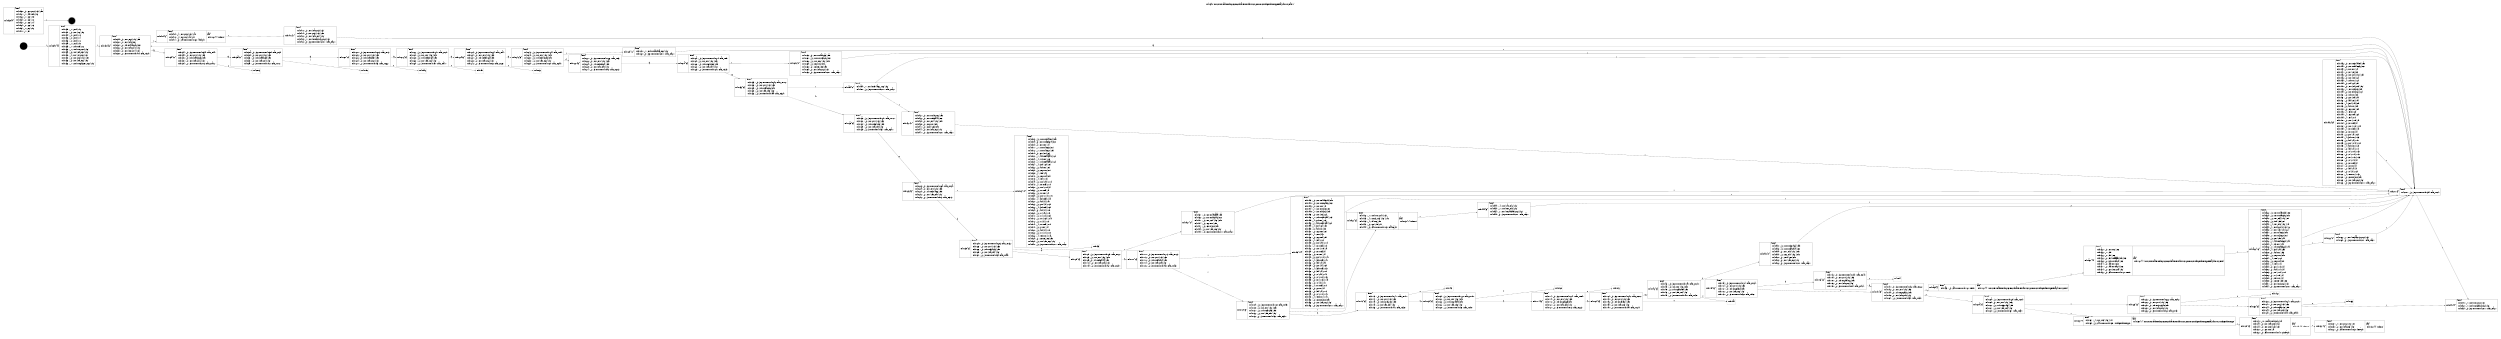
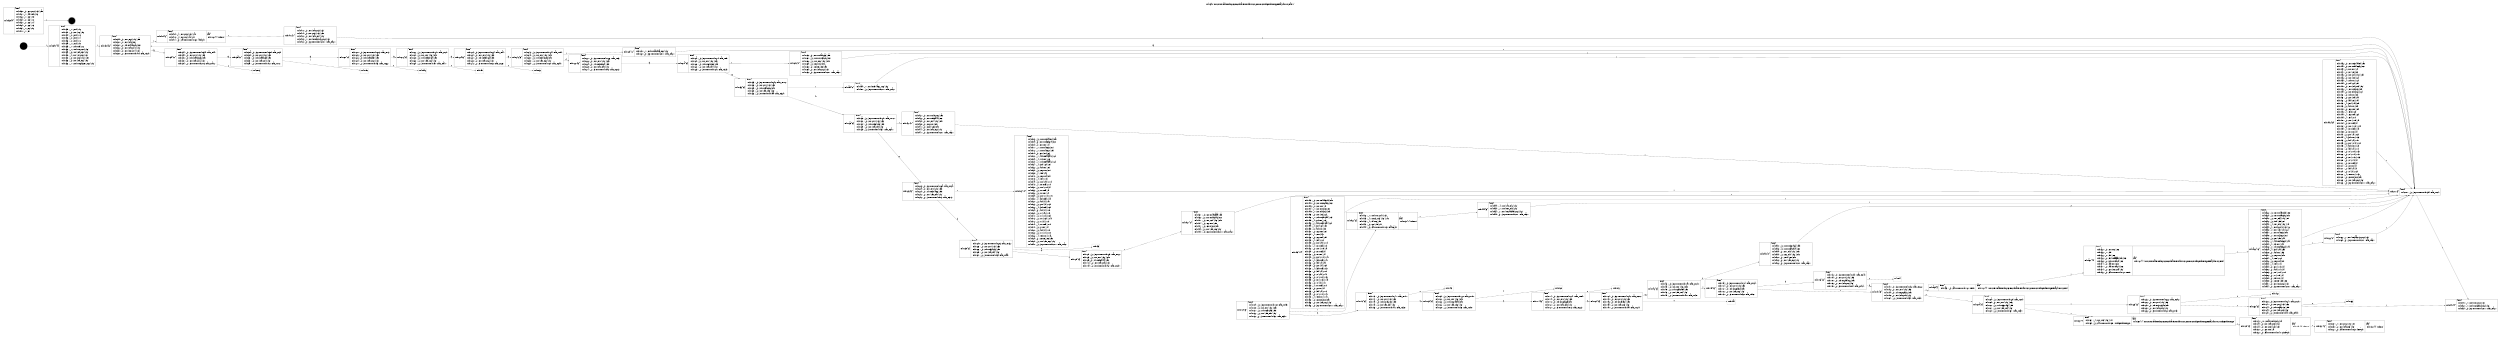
edge "0x401af9 [12]" -> "0x401931 [27]": now "0x4016ac [25]" -> "0x401931 [27]"
node "0x401710 [25]": removed
edge "0x4017a6 [25]" -> "0x401da9": now "0x4017a6 [25]" -> "0x4017bf [25]"
